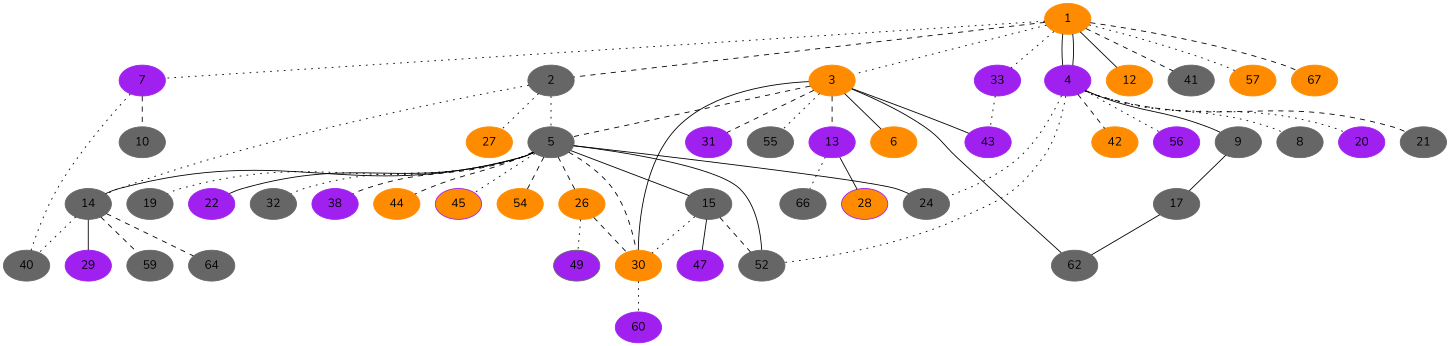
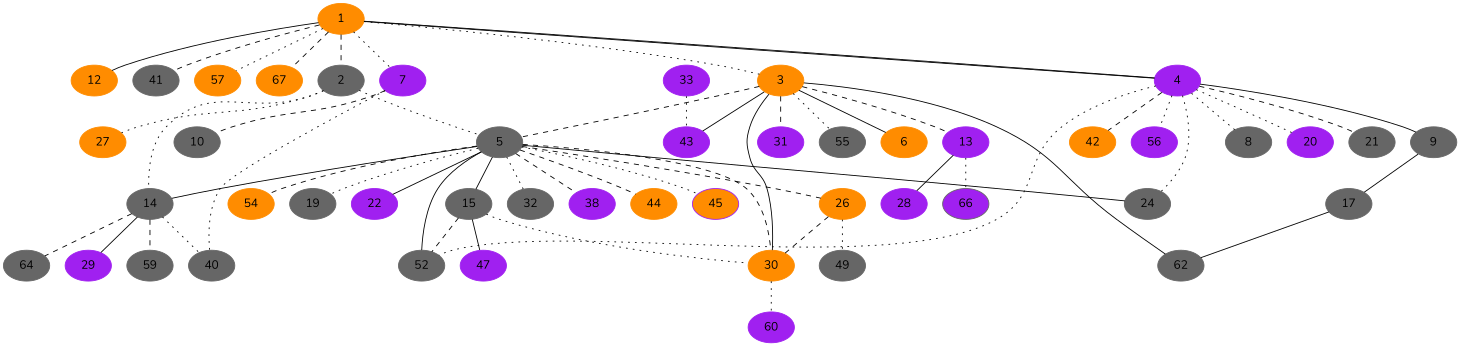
edge "1" -- "33": removed
node "66": fillcolor gray40 -> purple
node "28": fillcolor darkorange -> purple
node "49": fillcolor purple -> gray40
